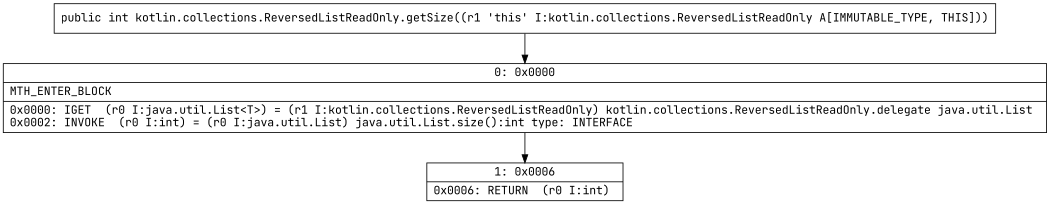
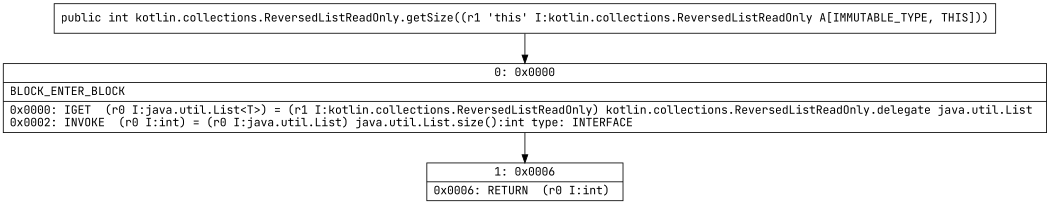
node "0: 0x0000": text "MTH_ENTER_BLOCK" -> "BLOCK_ENTER_BLOCK"
